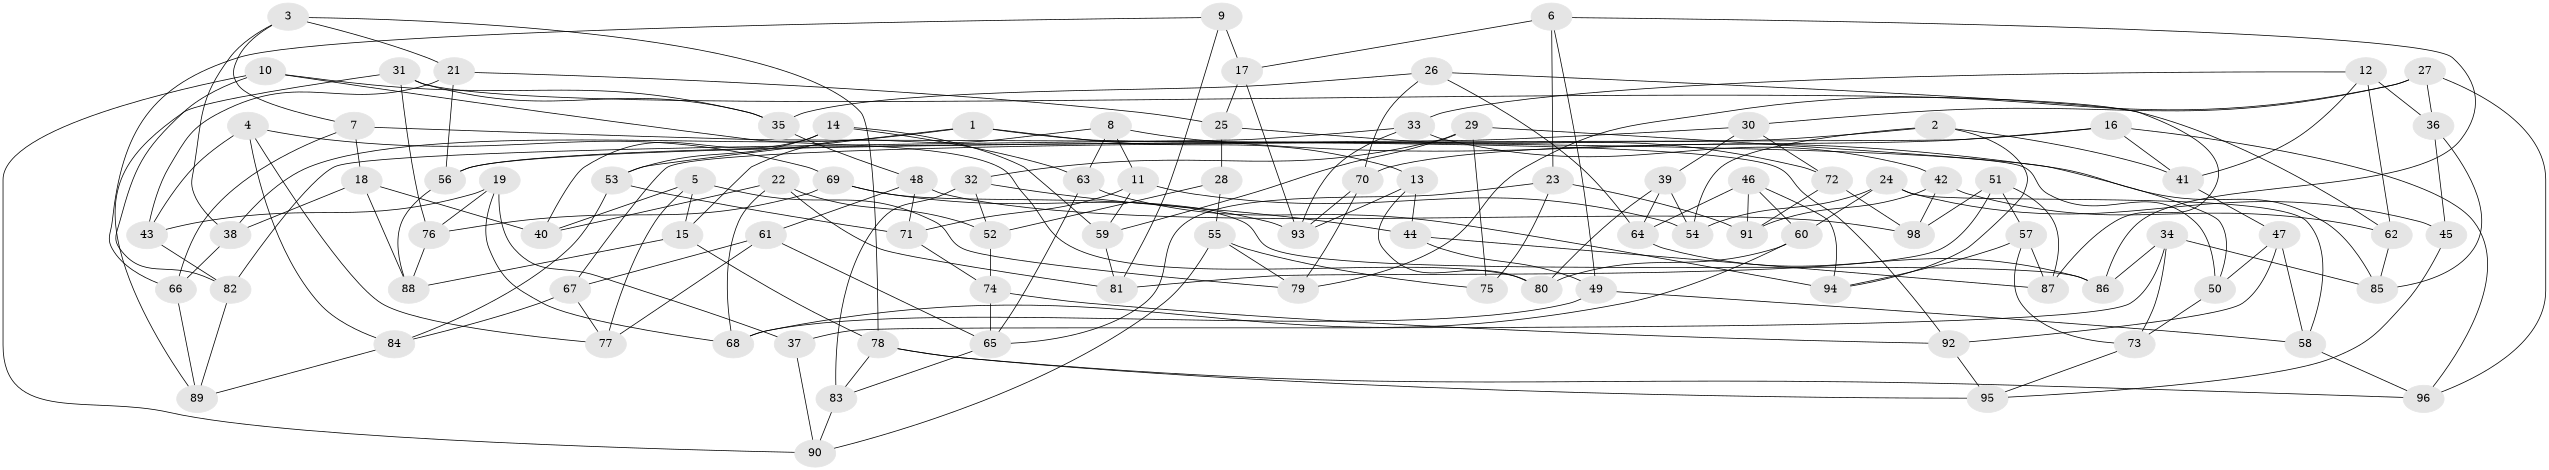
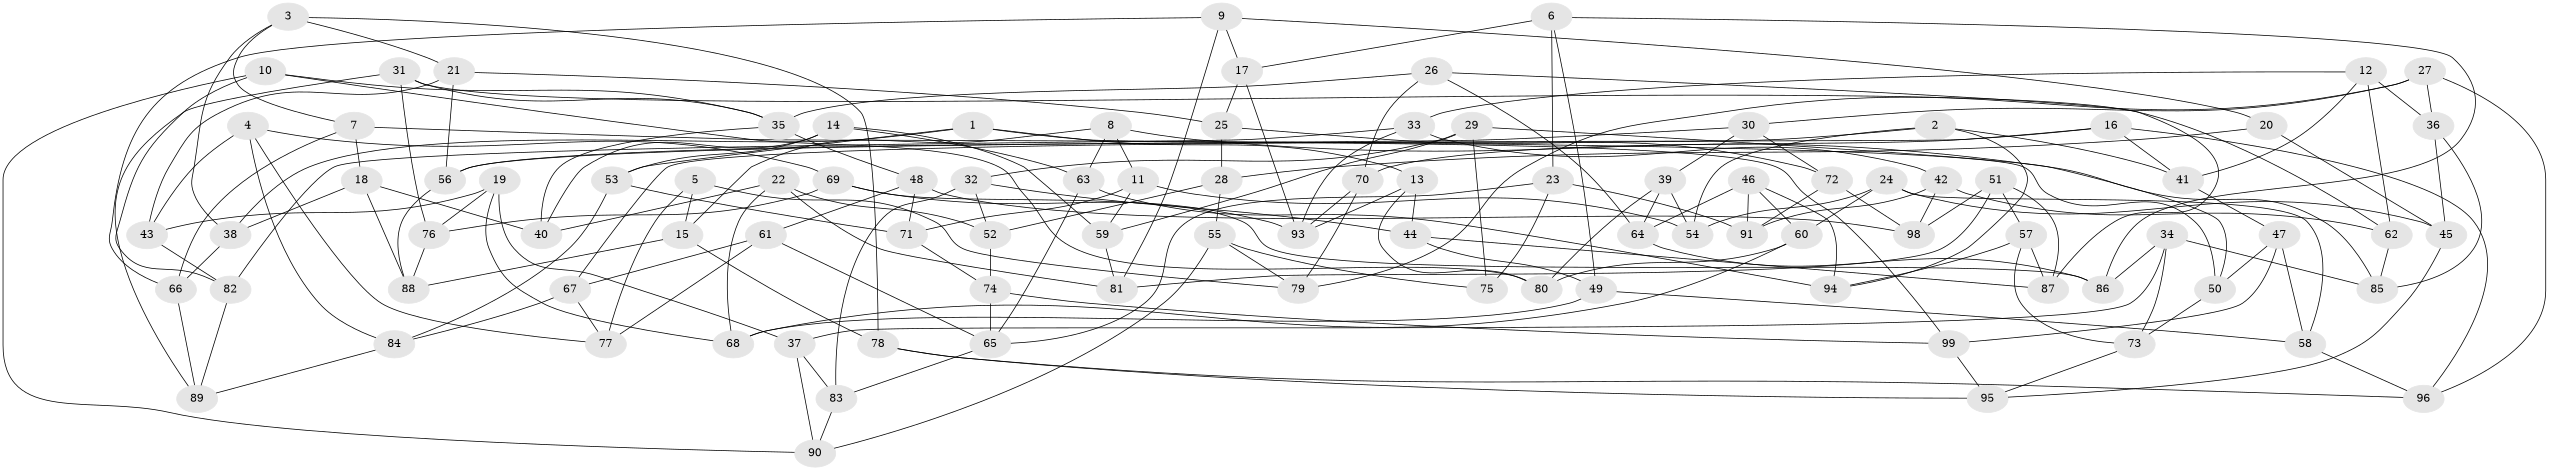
node "20": added
edge "5" -- "40": now "35" -- "40"
node "92": label "92" -> "99"
edge "78" -- "83": now "37" -- "83"
